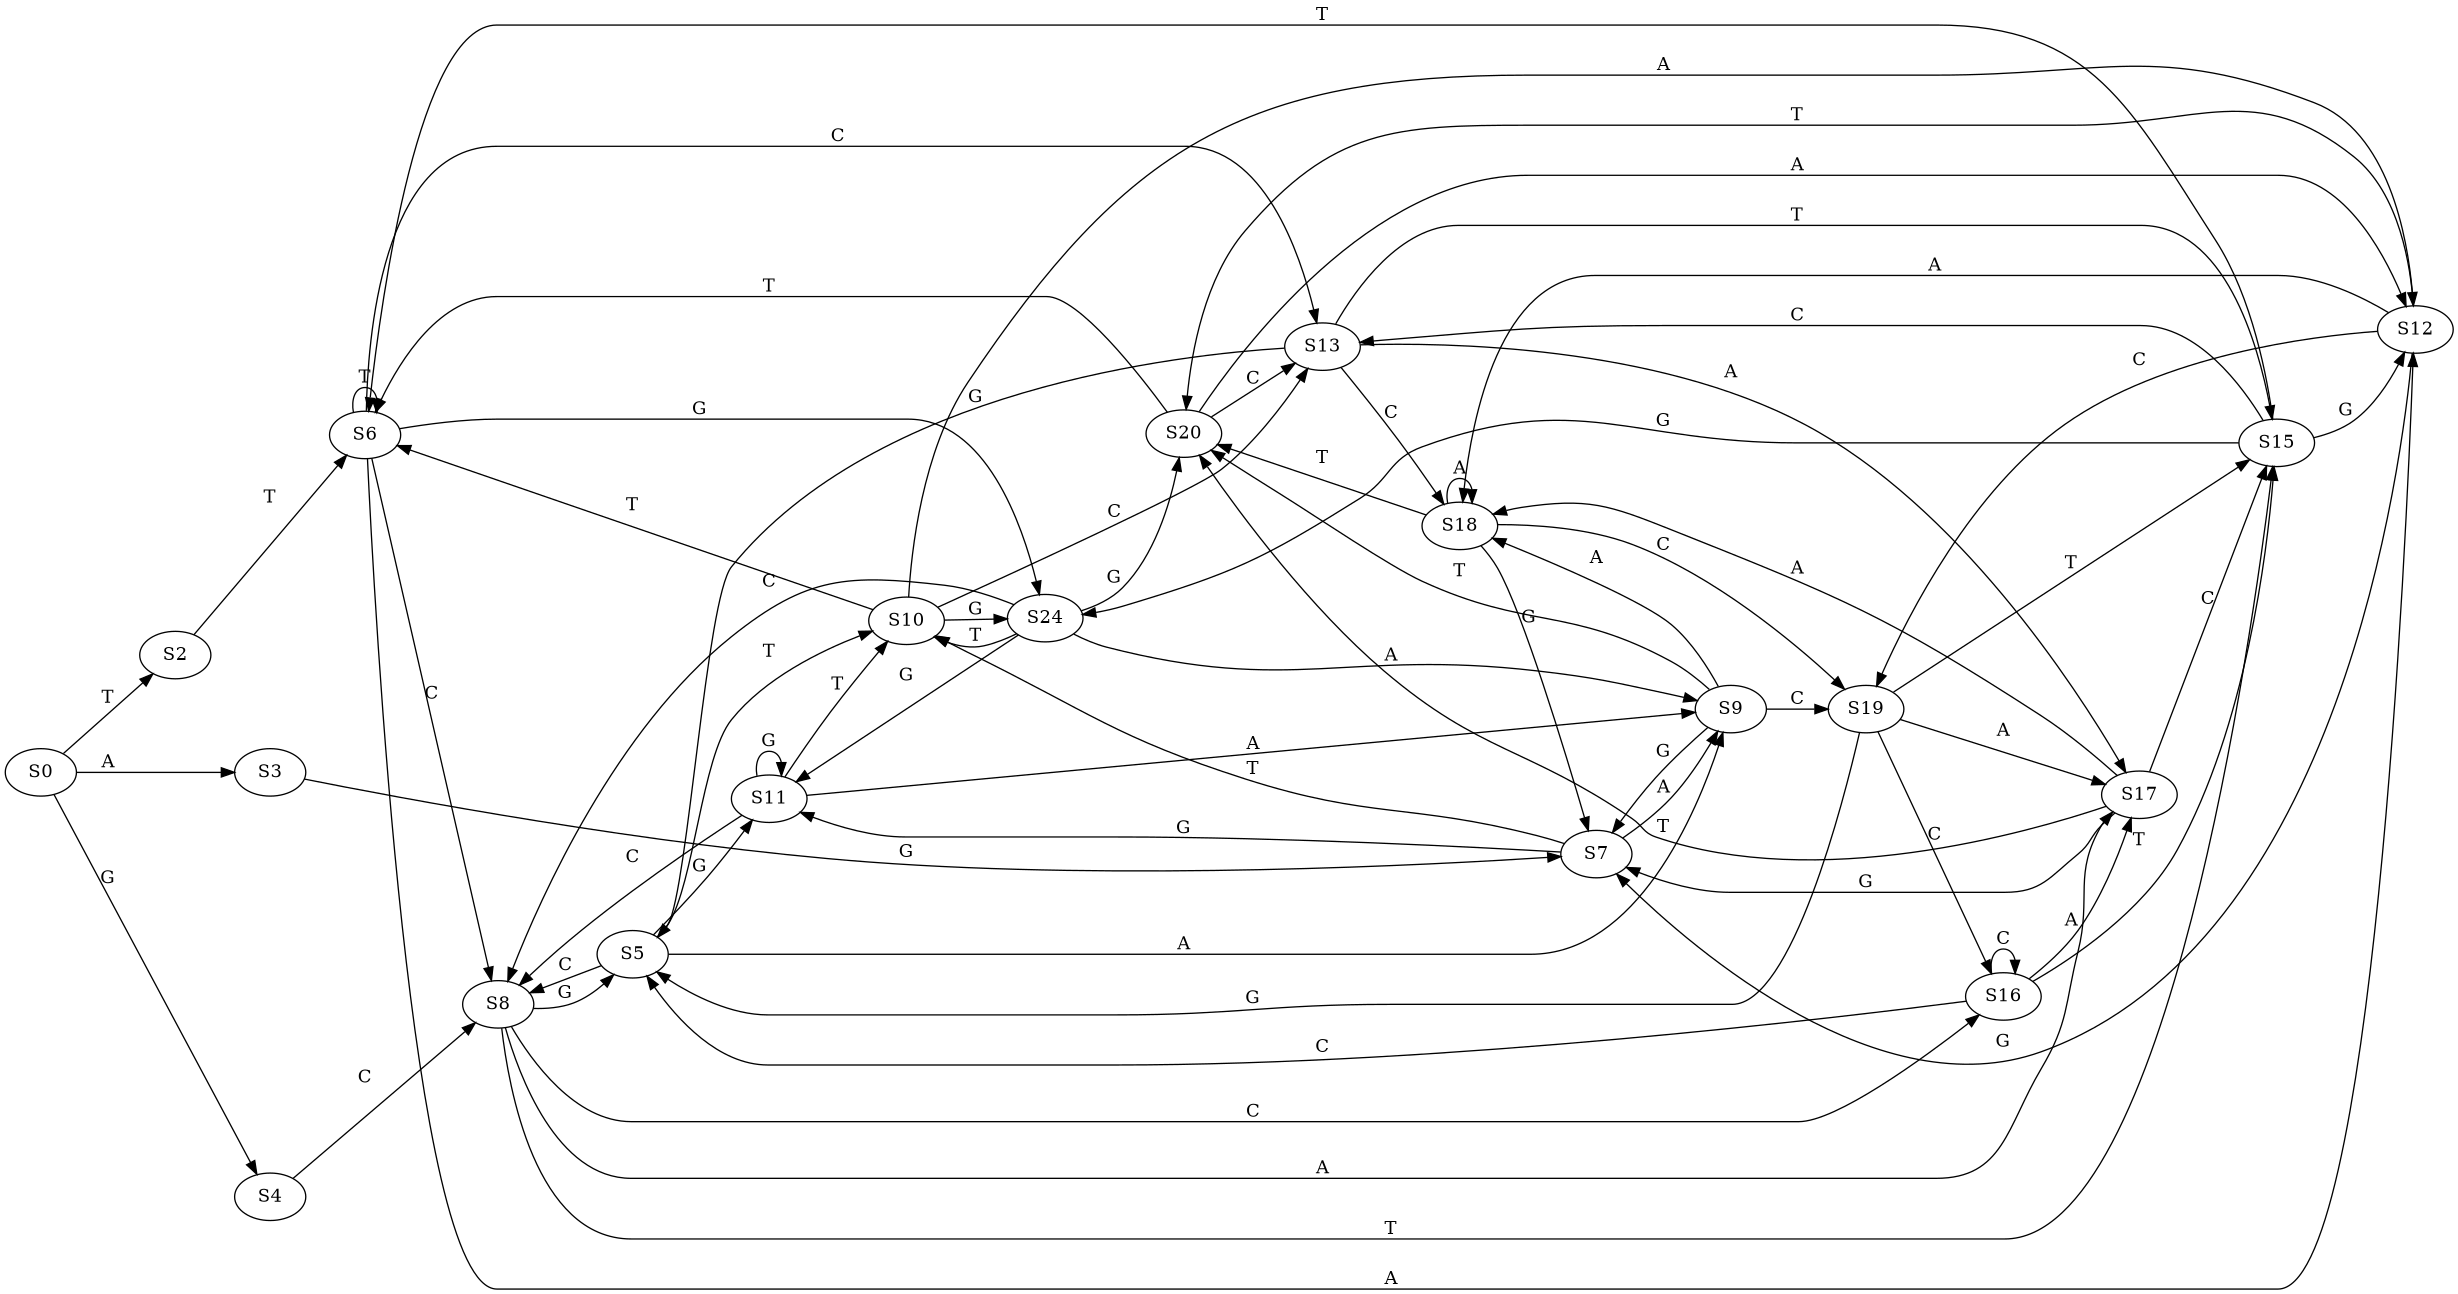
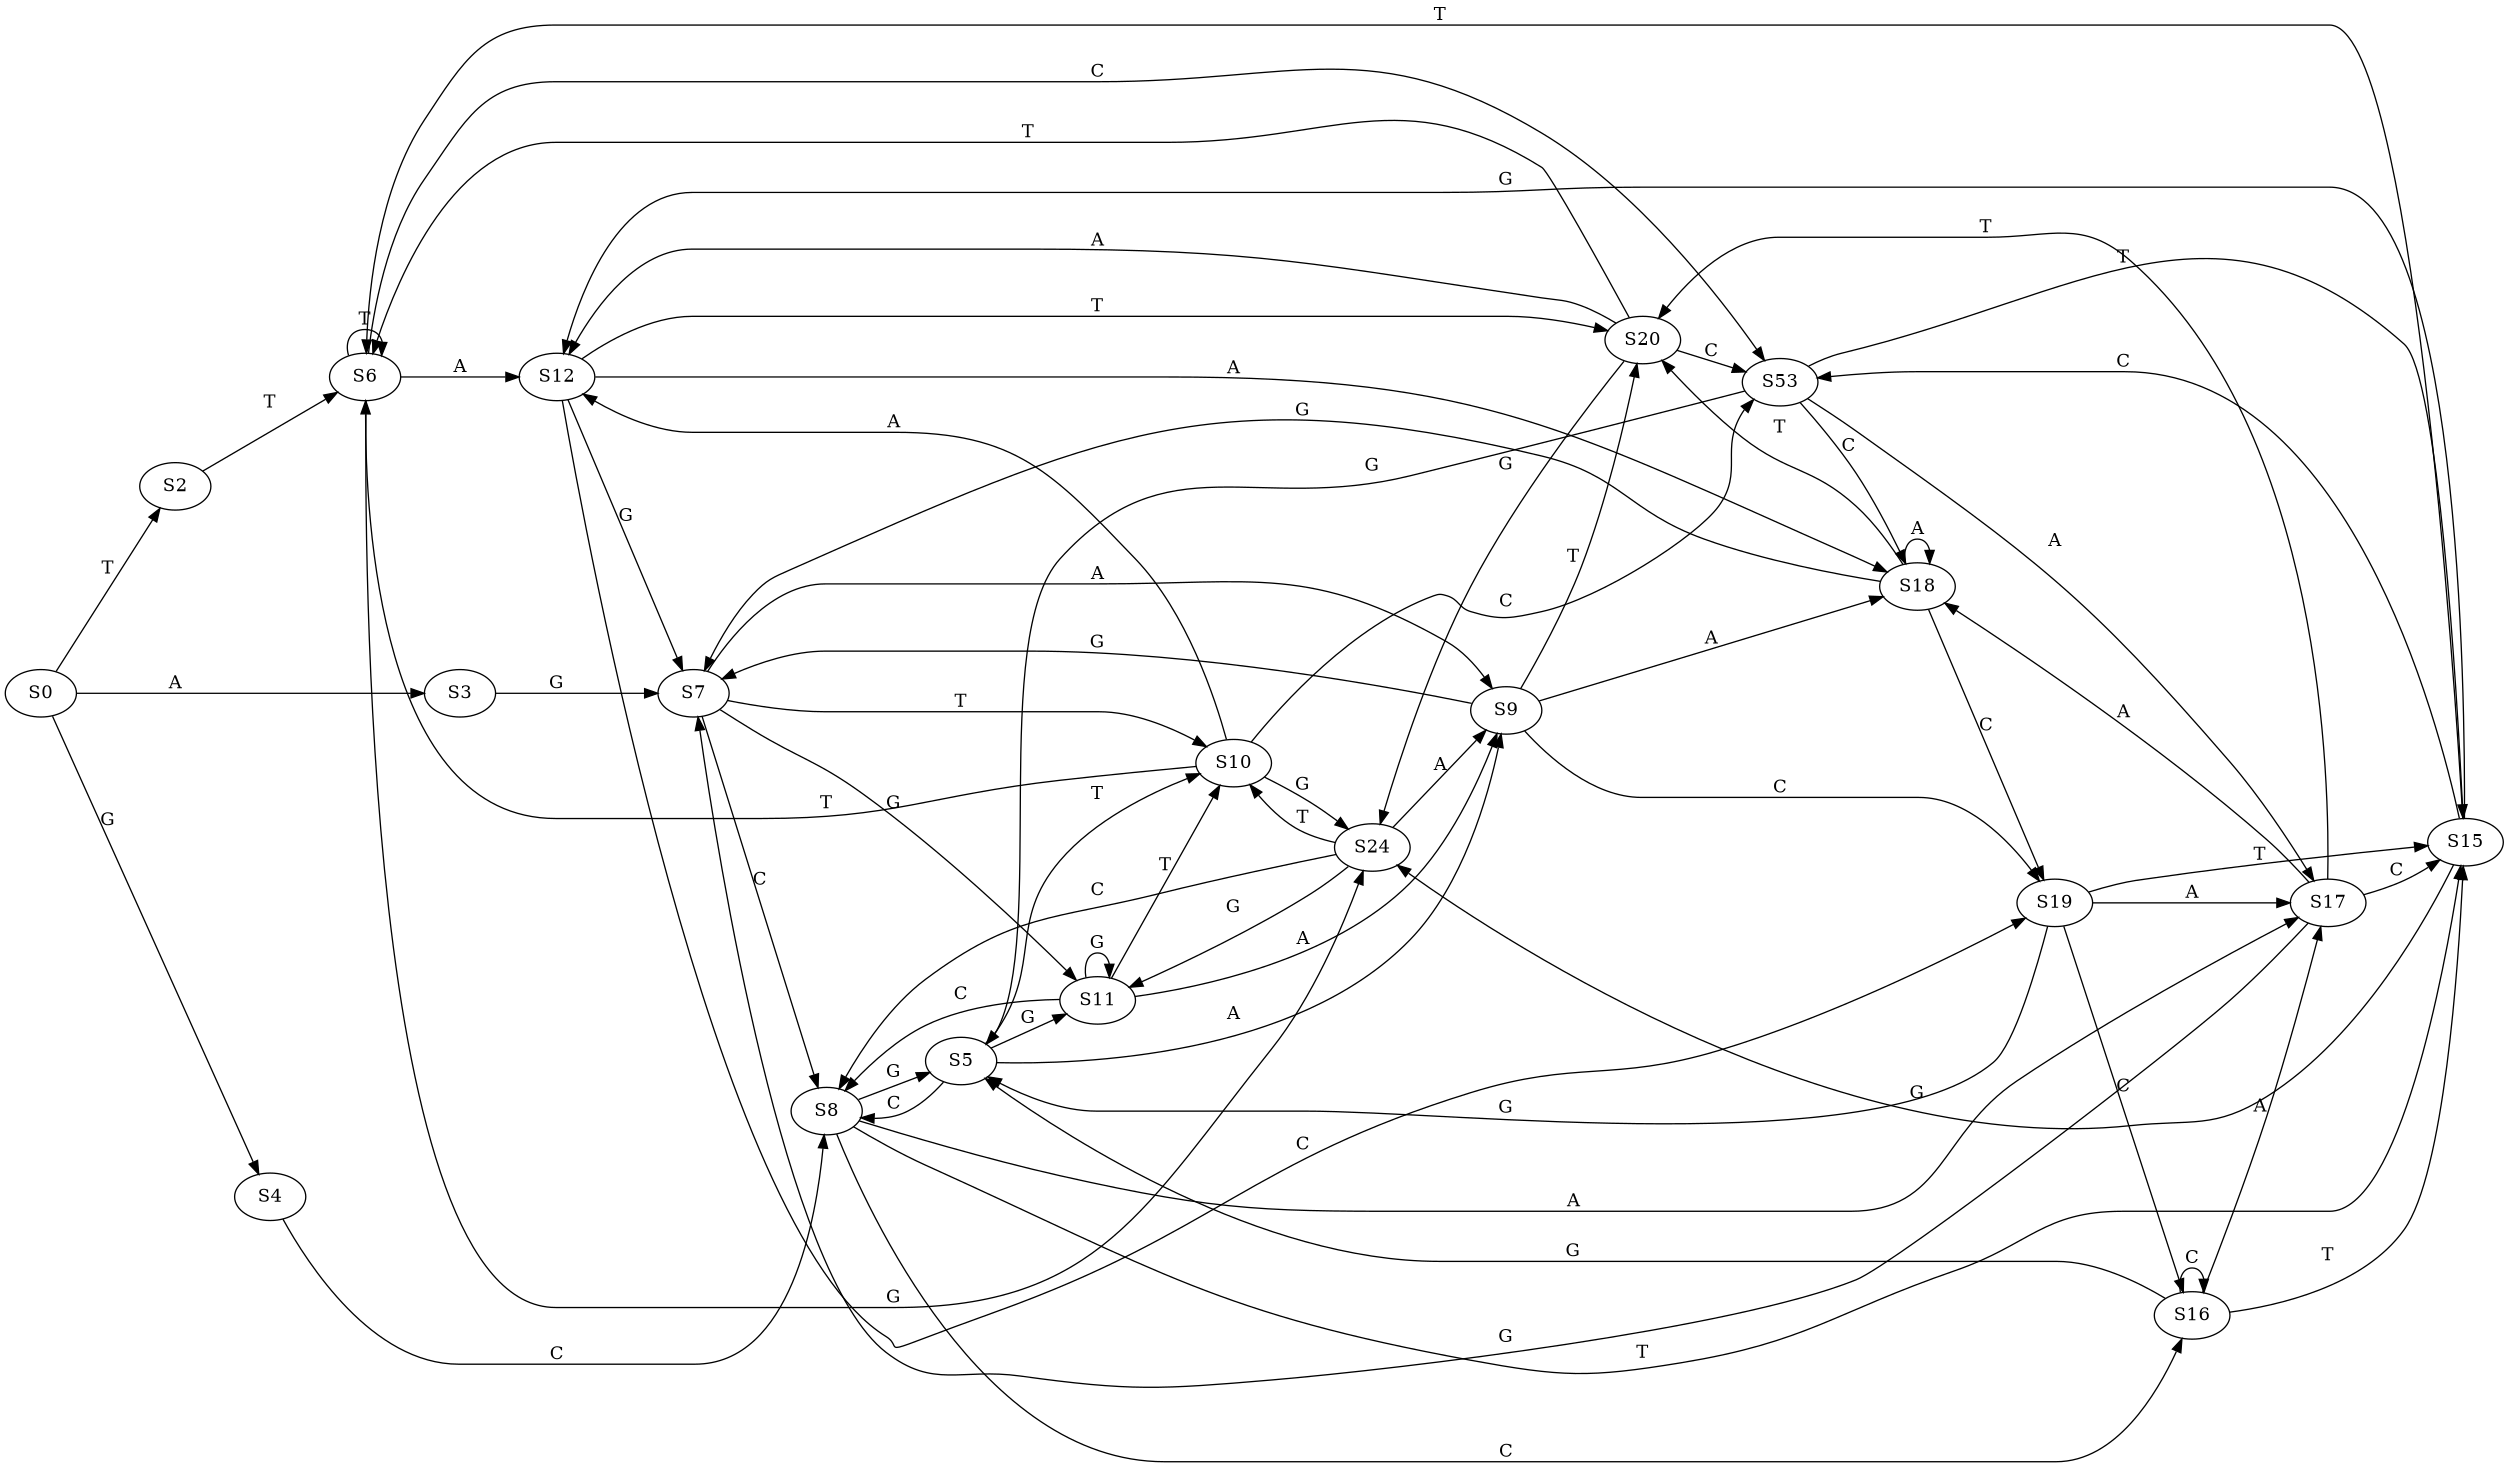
node "S13": label "S13" -> "S53"
edge "S24" -> "S20": reversed
edge "S6" -> "S8": now "S7" -> "S8"
edge "S16" -> "S5": label "C" -> "G"
